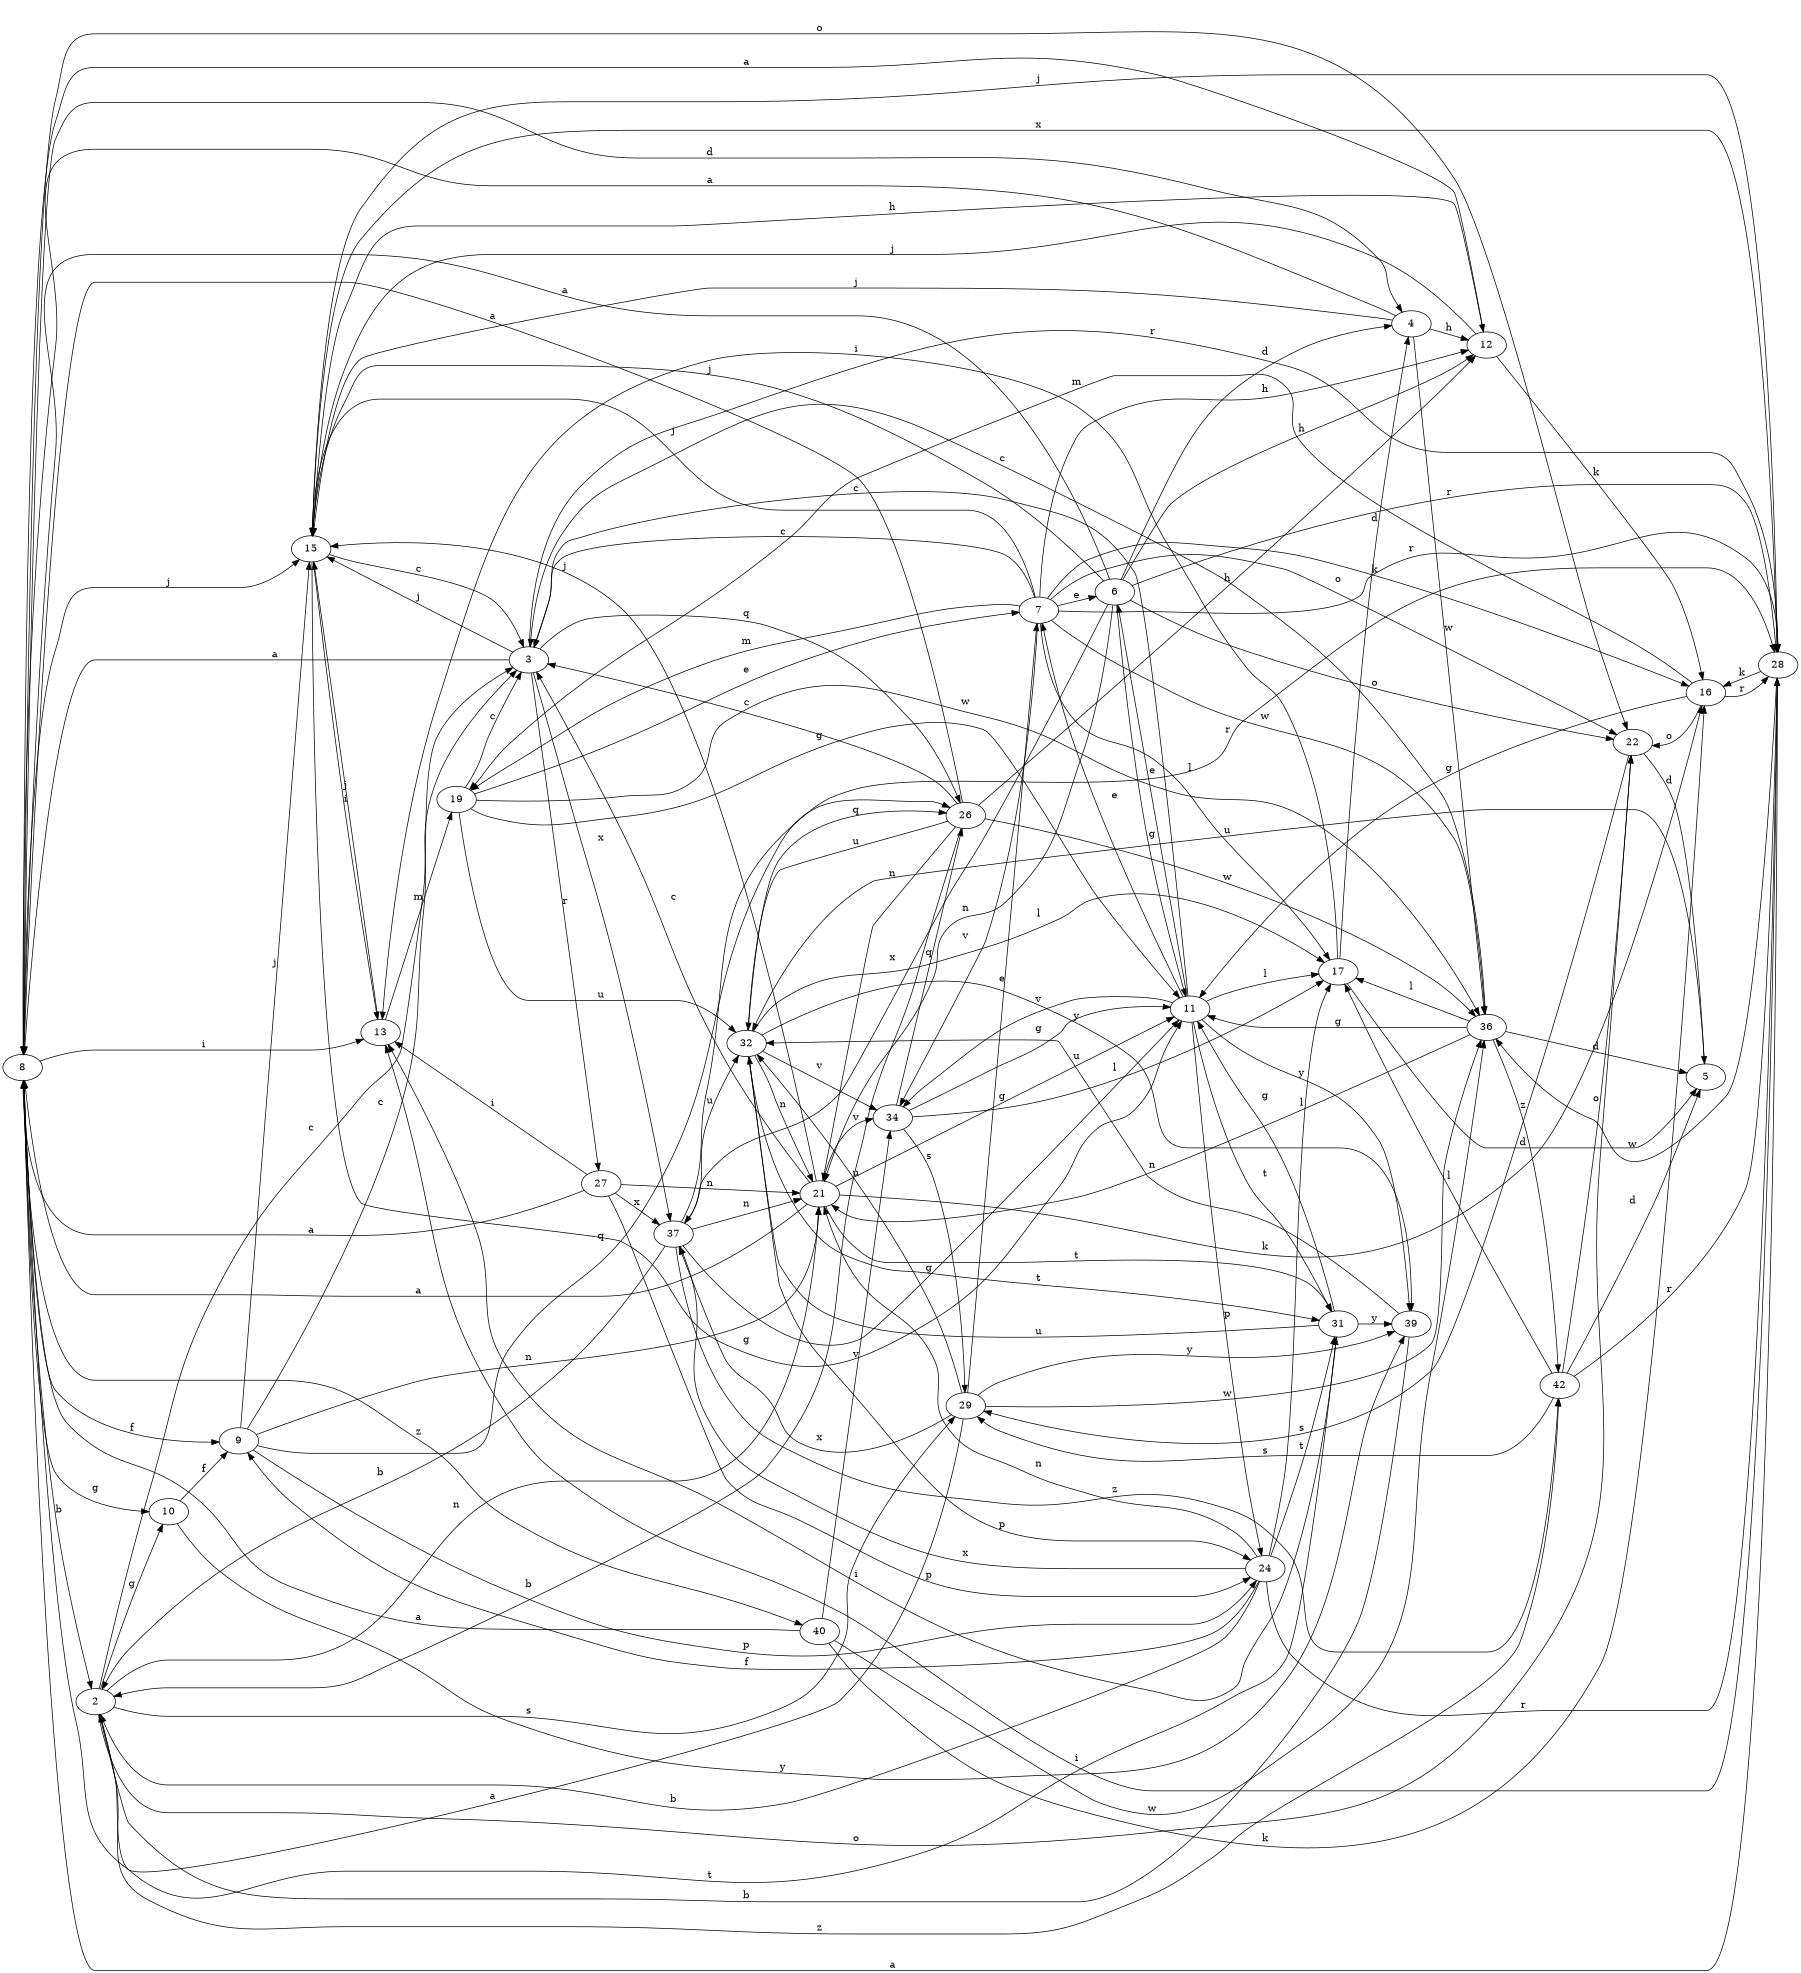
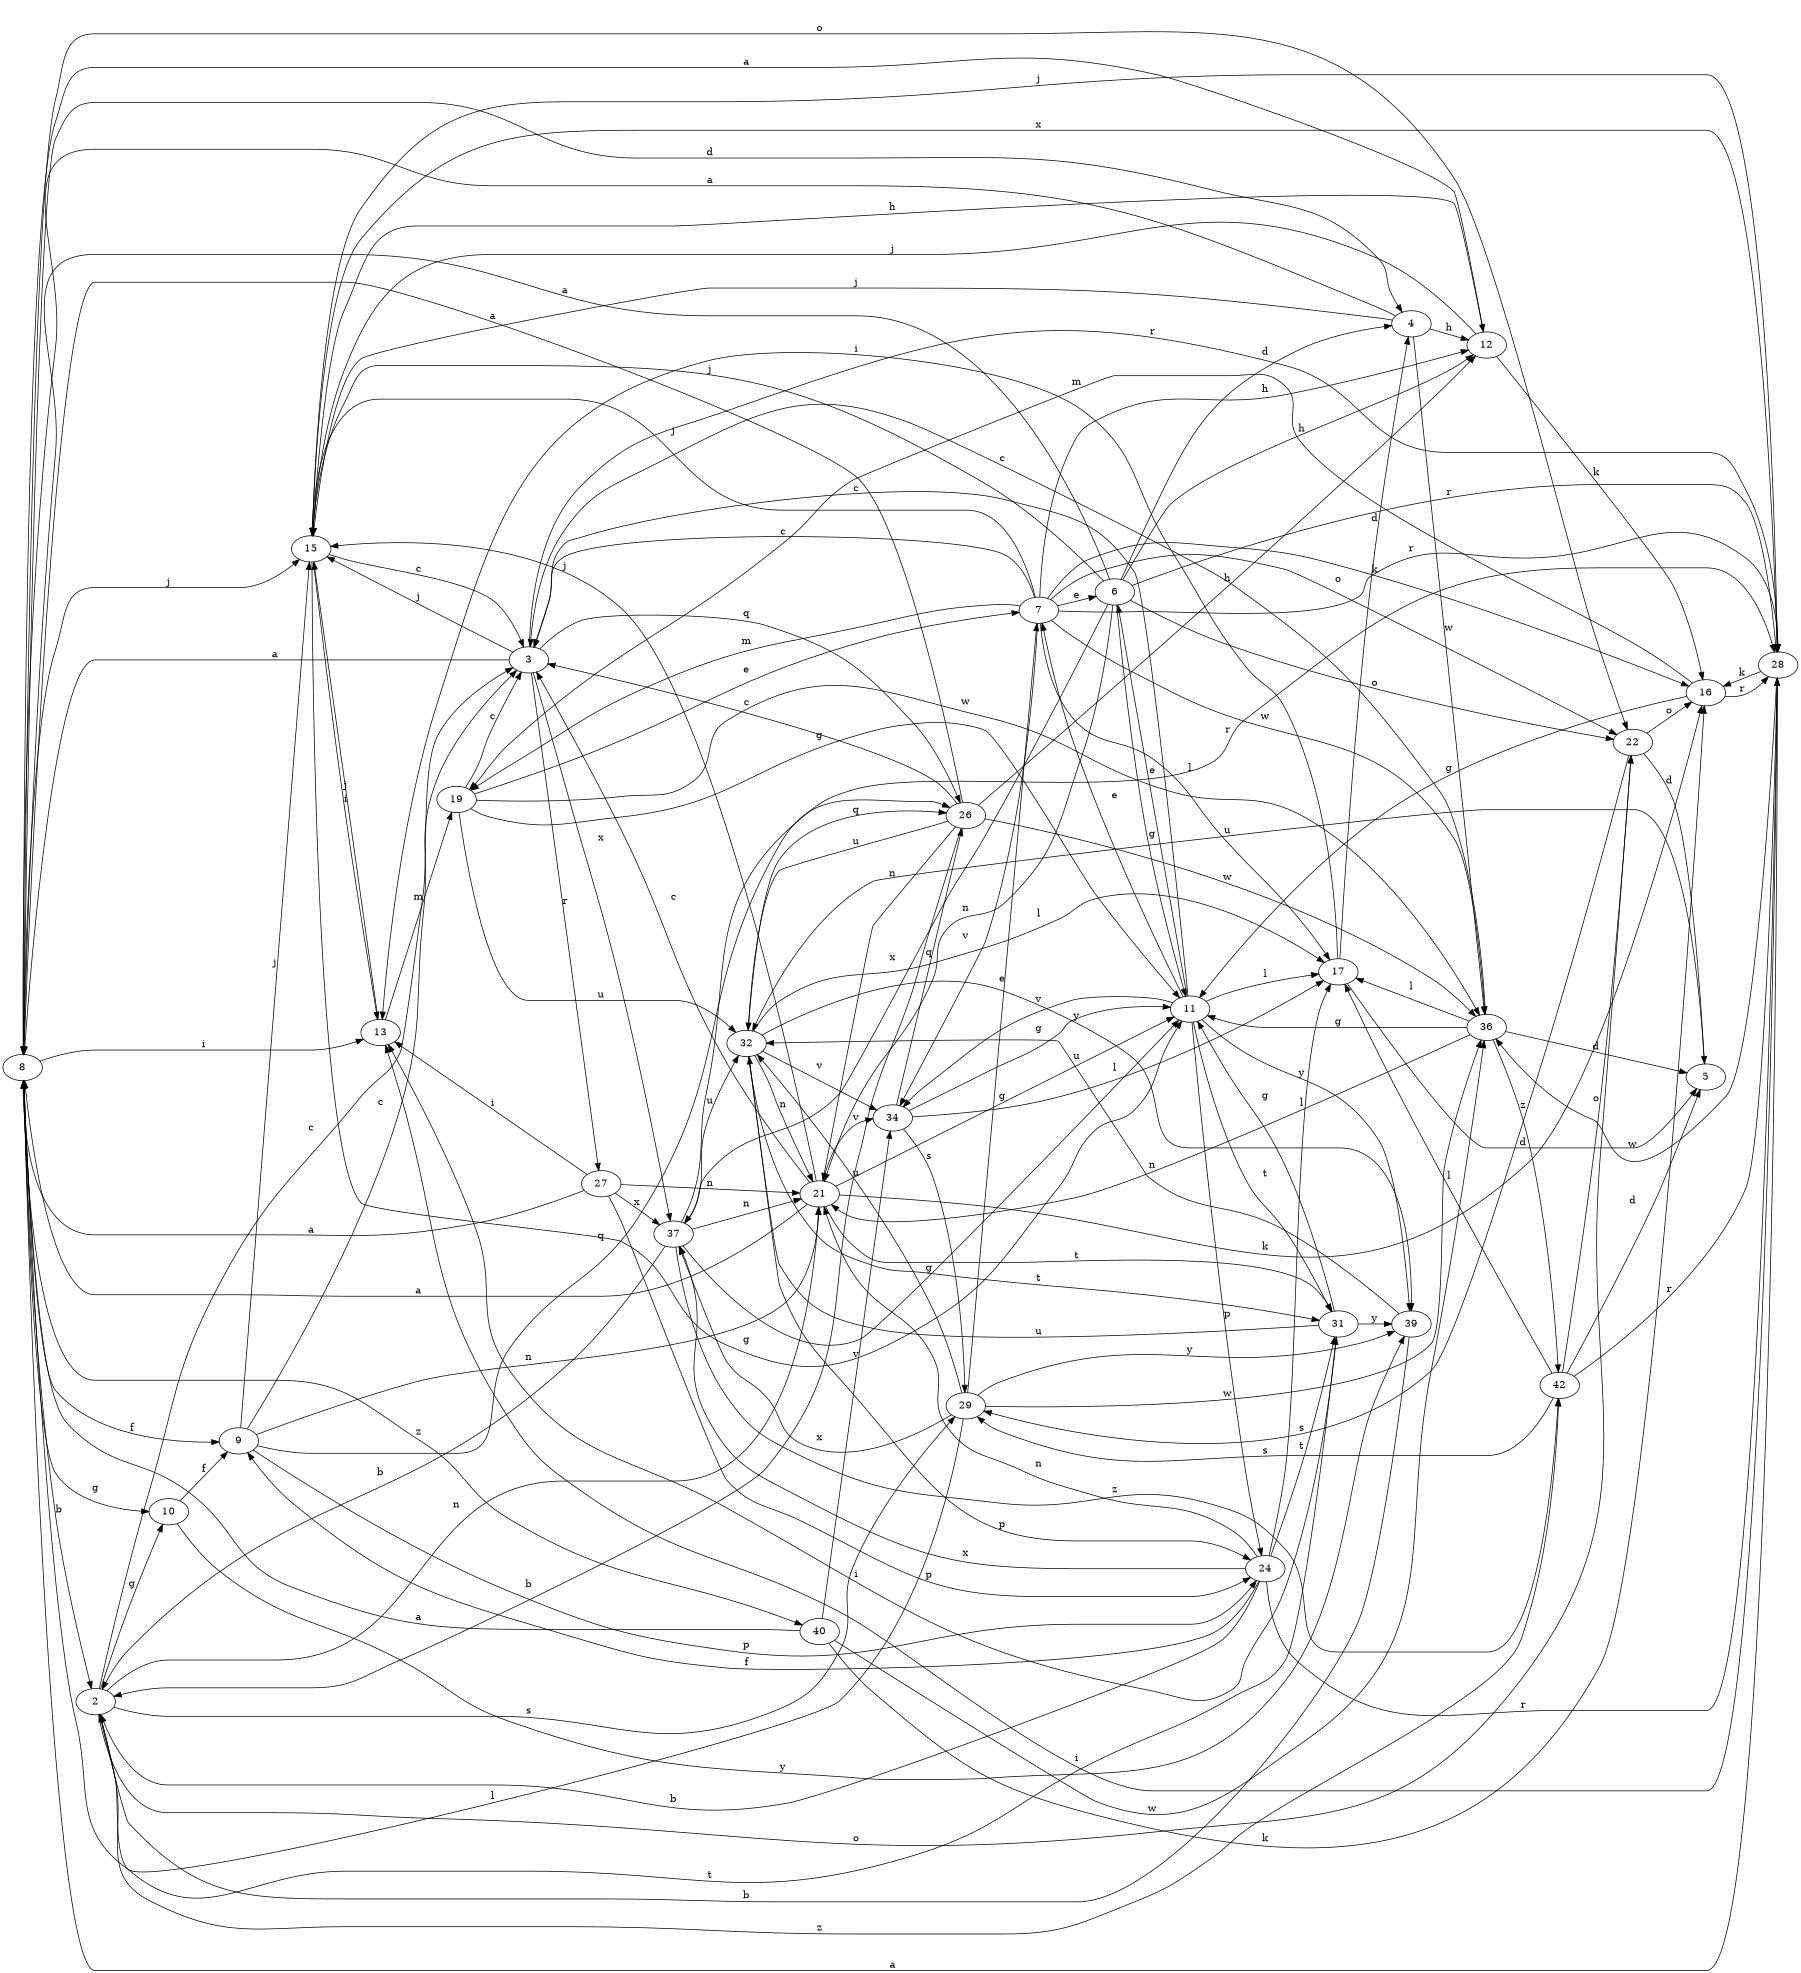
edge "16" -> "22": reversed
edge "29" -> "8": label "a" -> "l"
